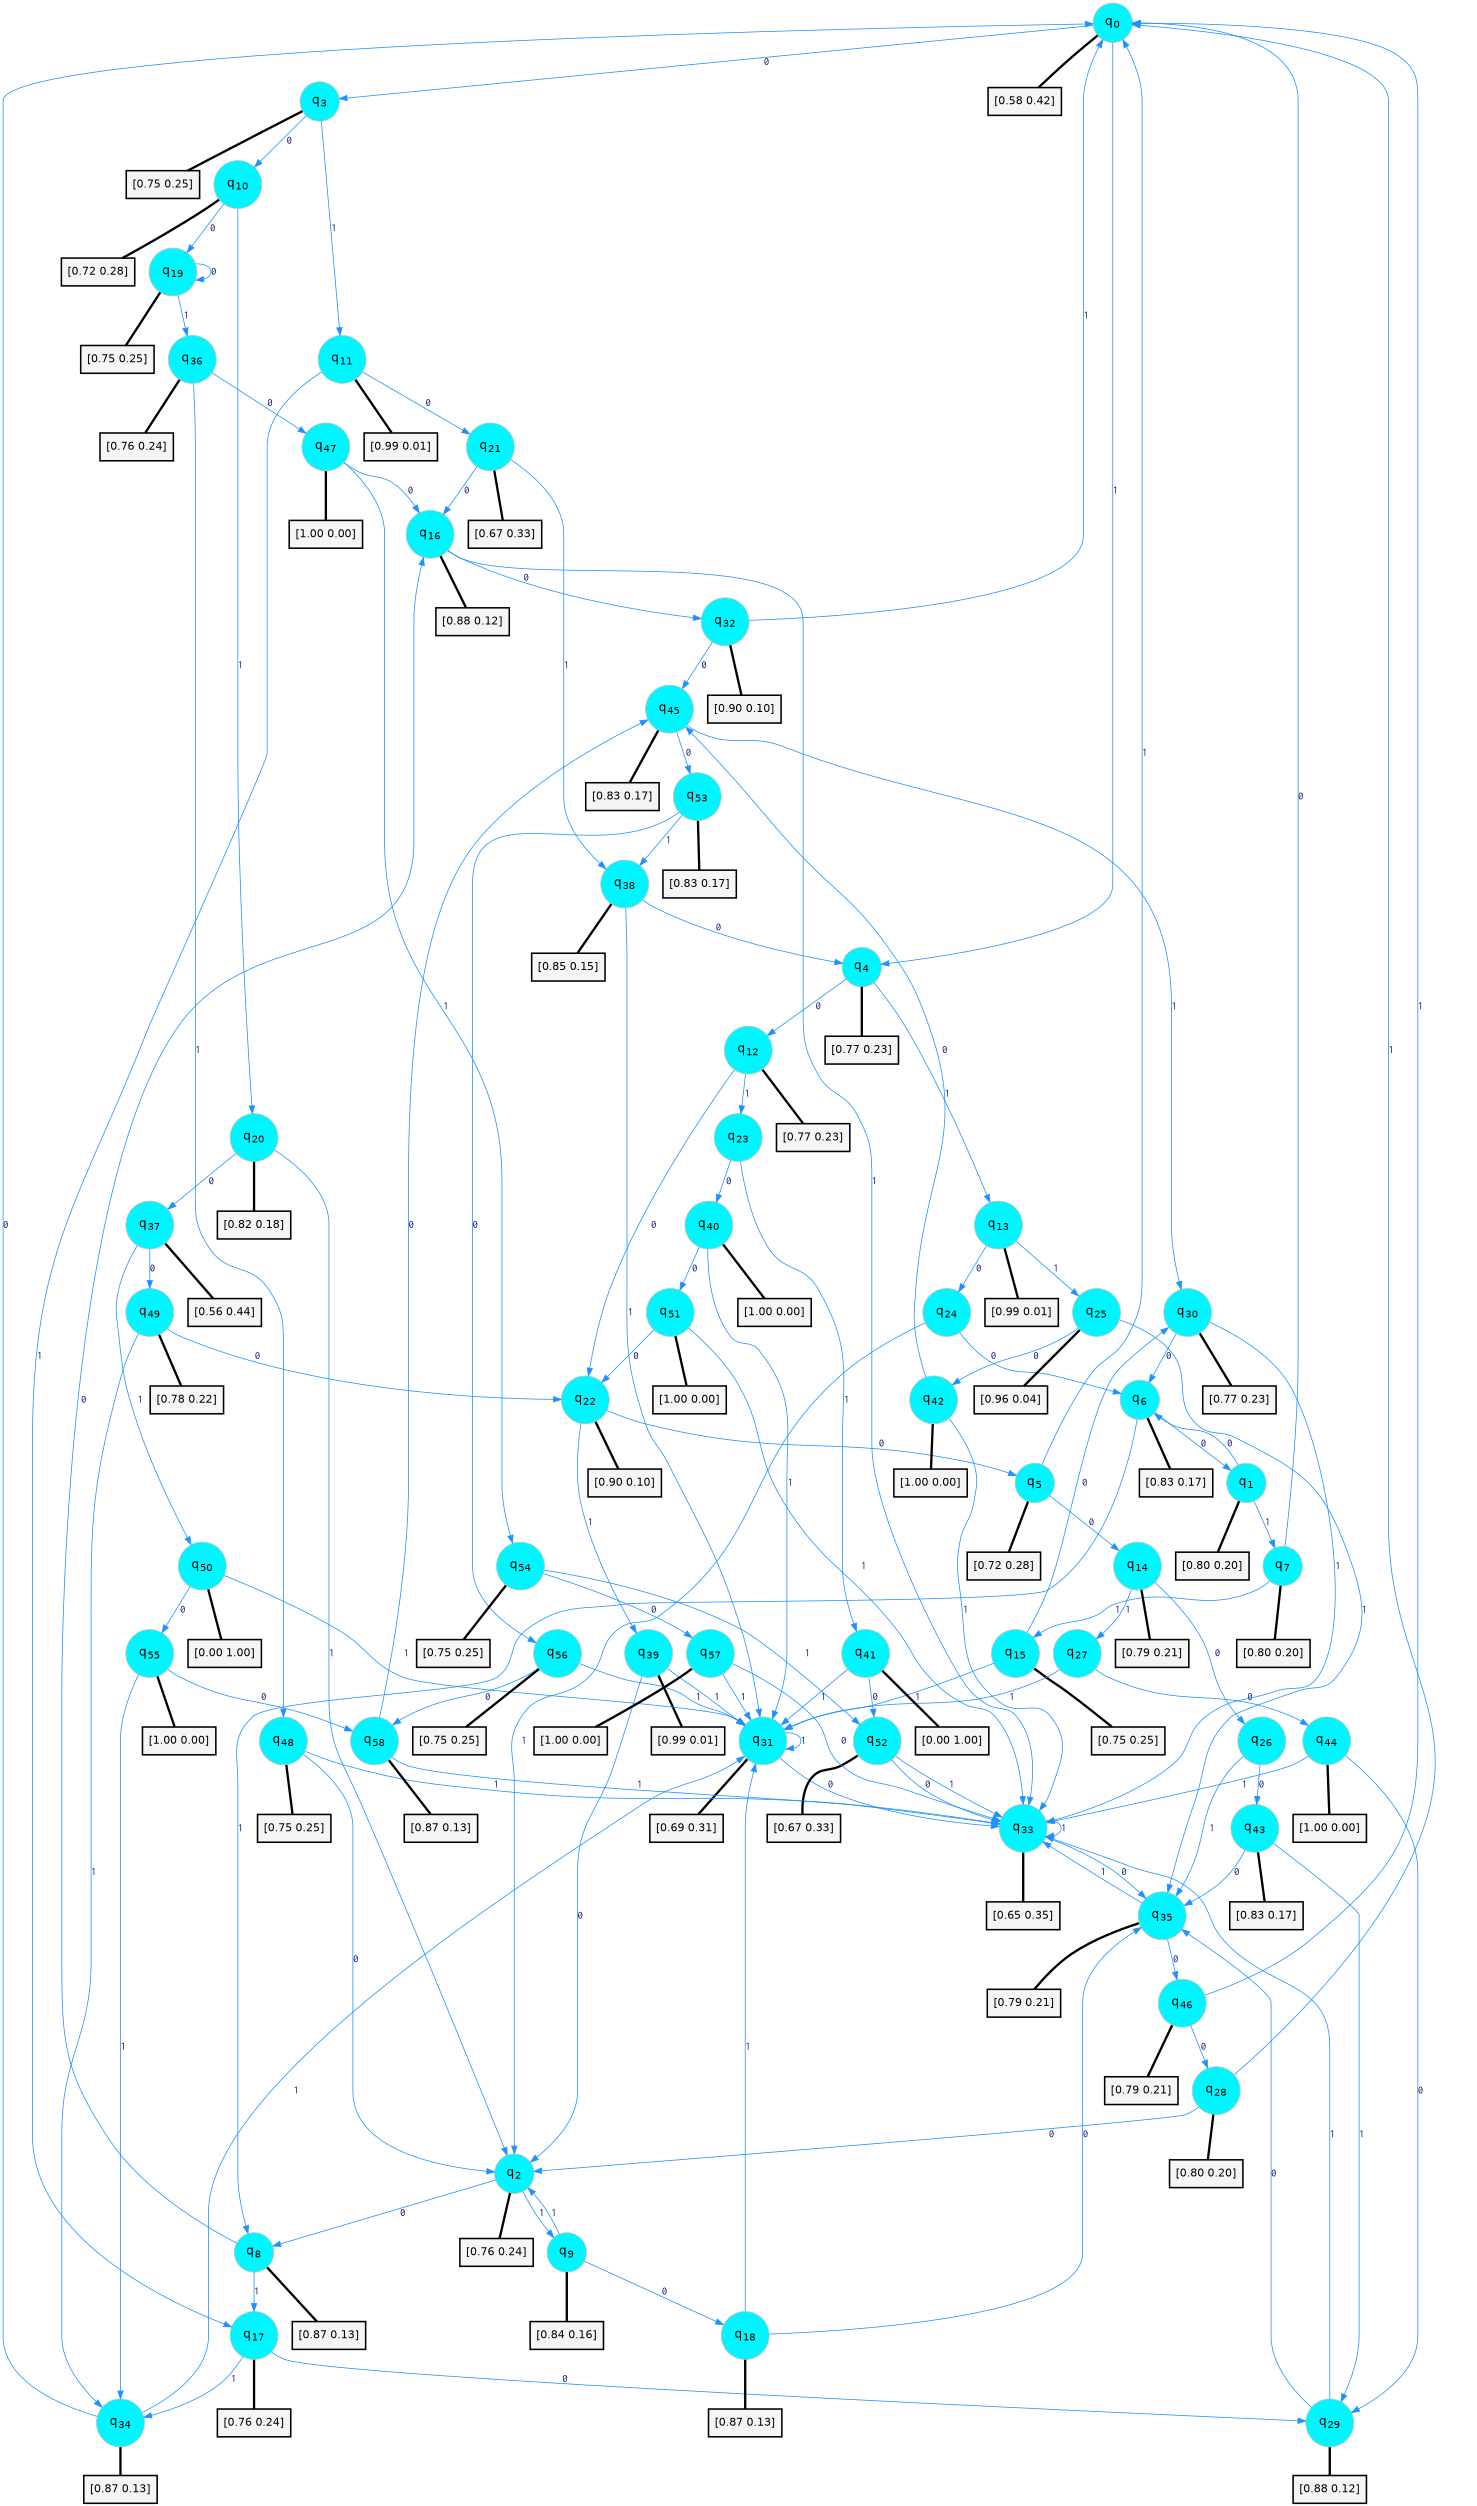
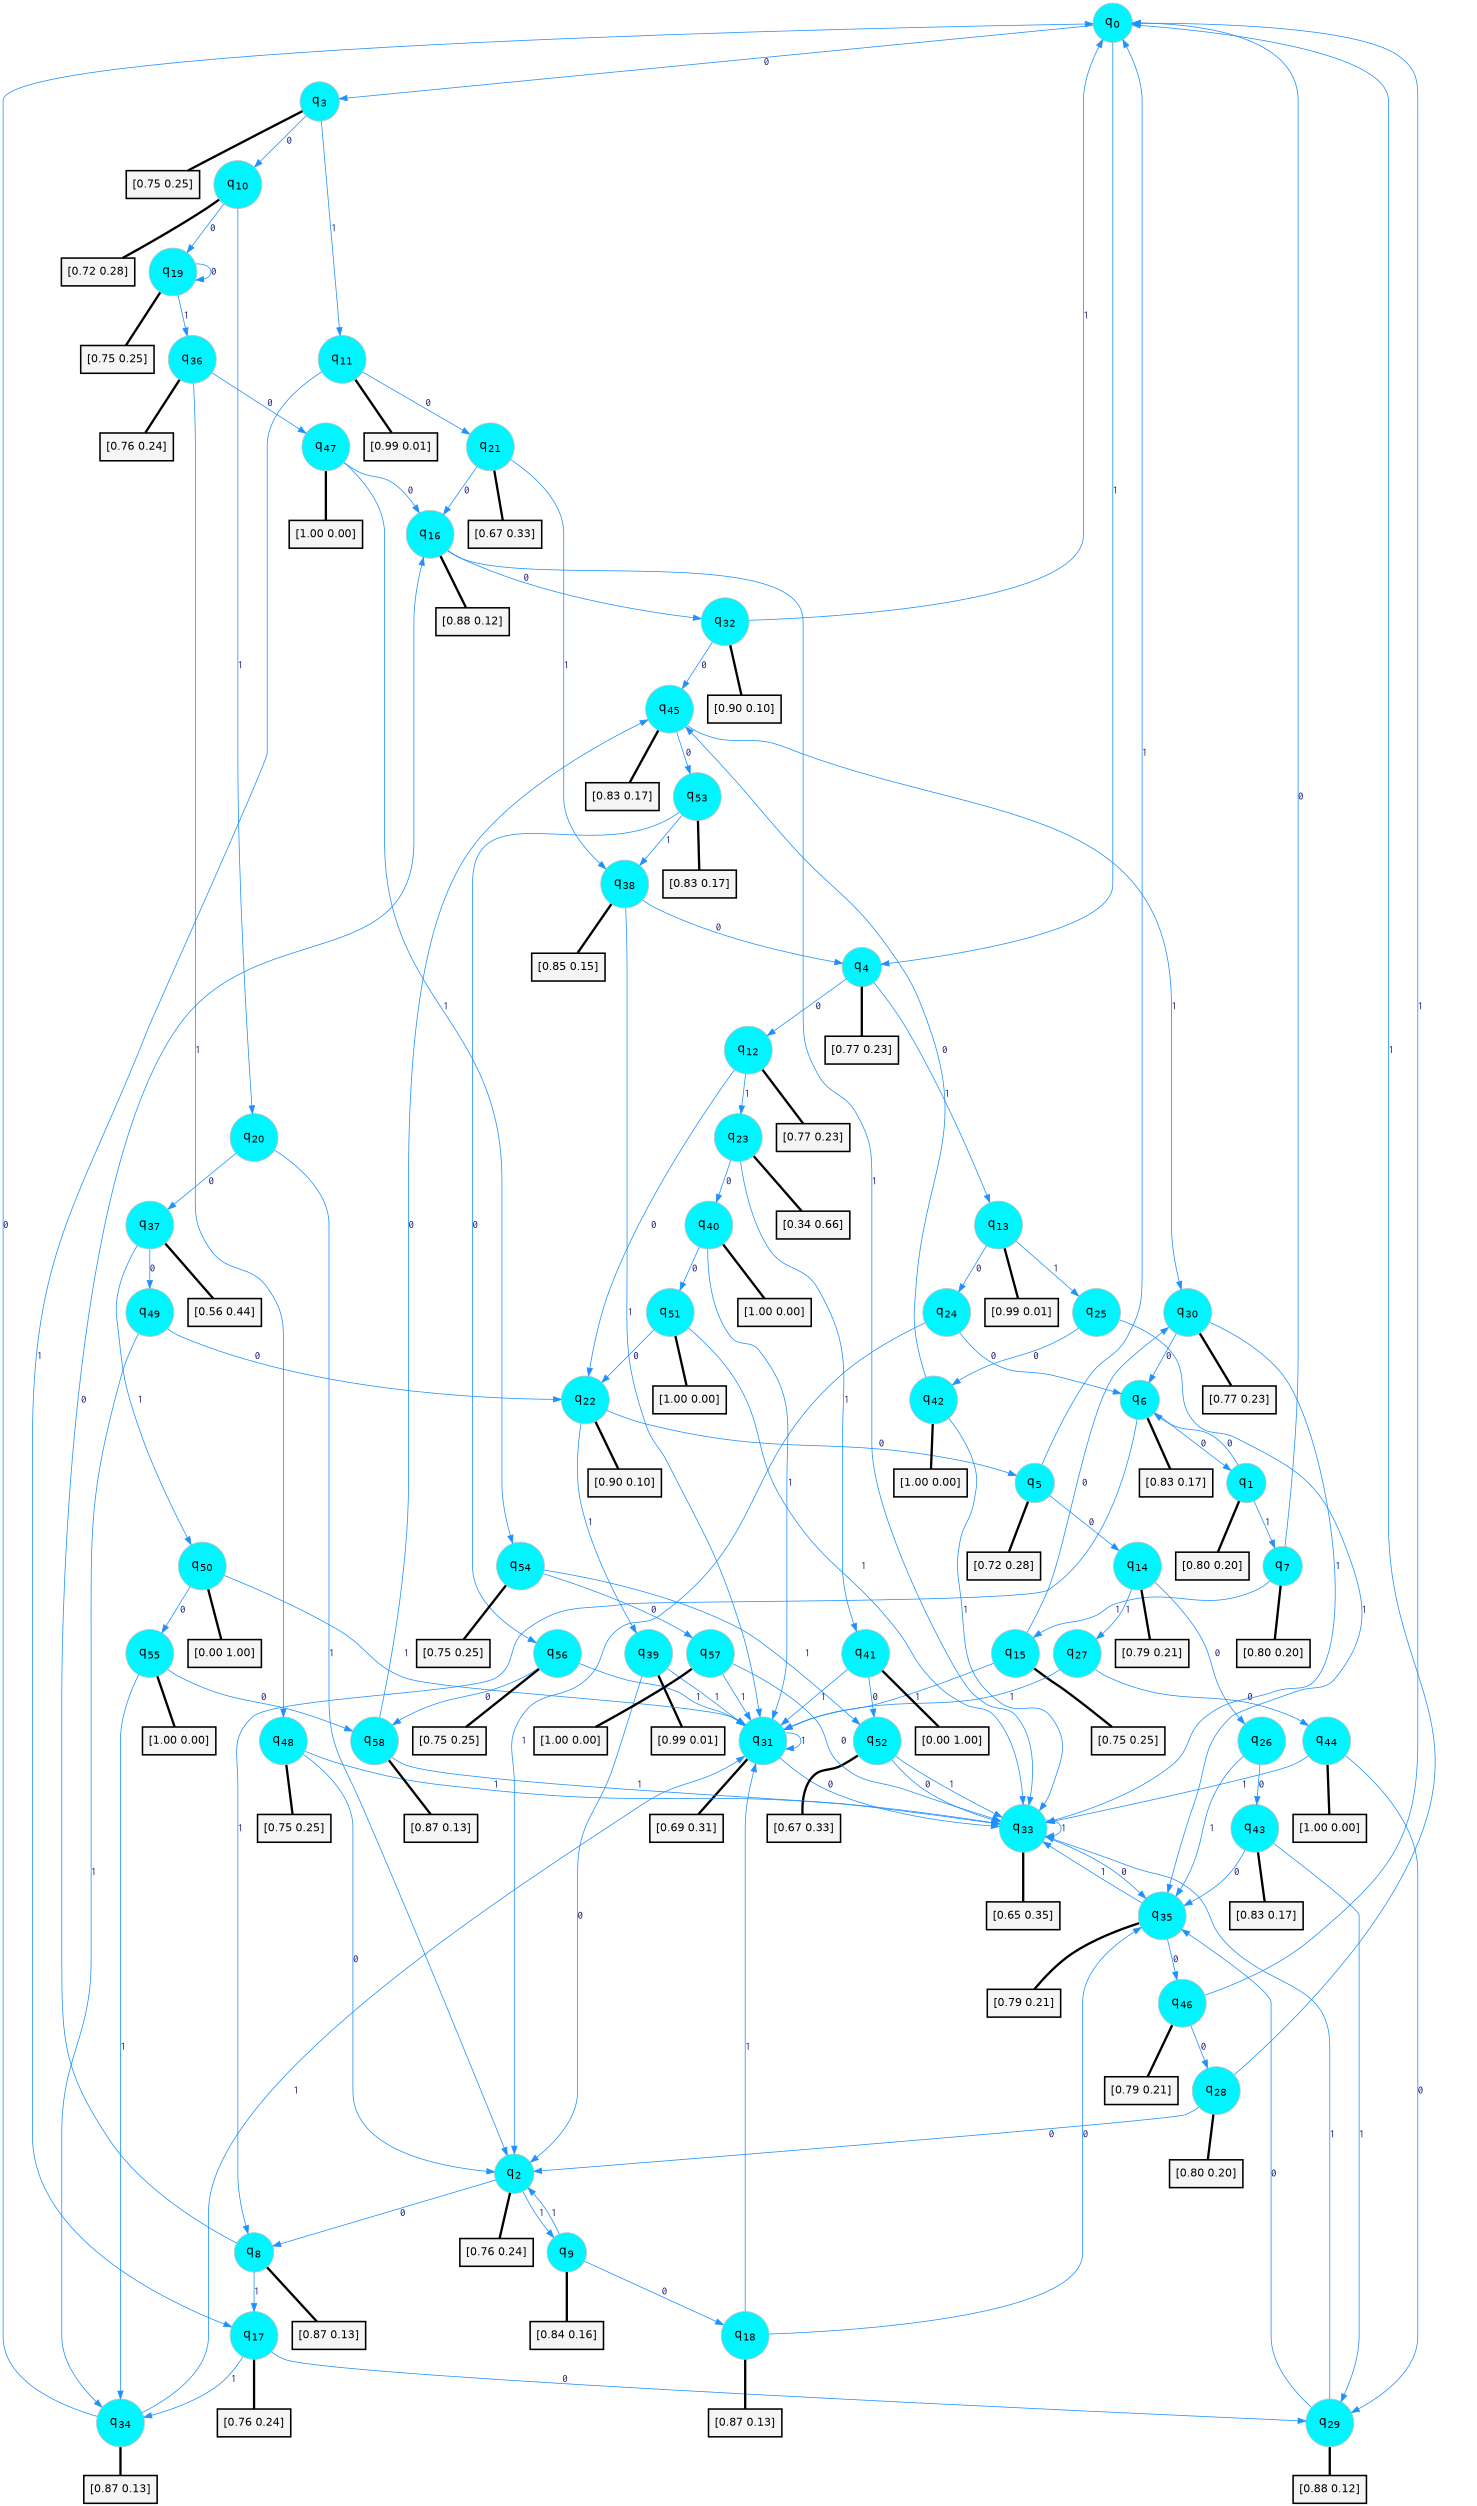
node "[0.58 0.42]": removed
node "[0.82 0.18]": removed
node "[0.34 0.66]": added
node "[0.78 0.22]": removed
node "[0.96 0.04]": removed
